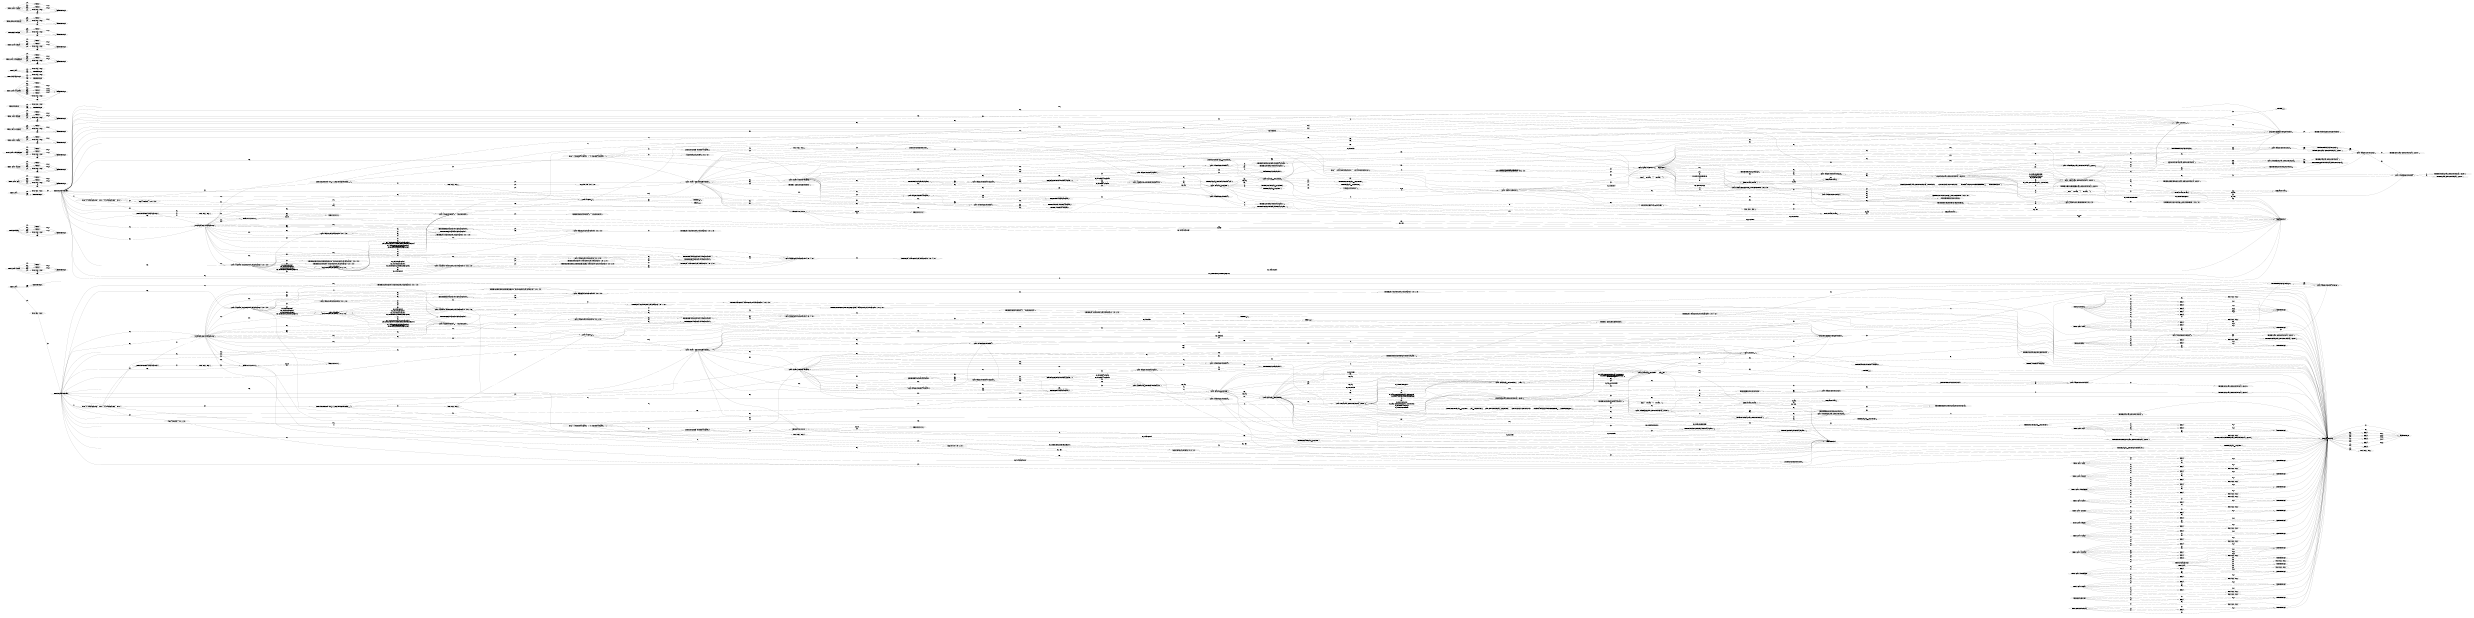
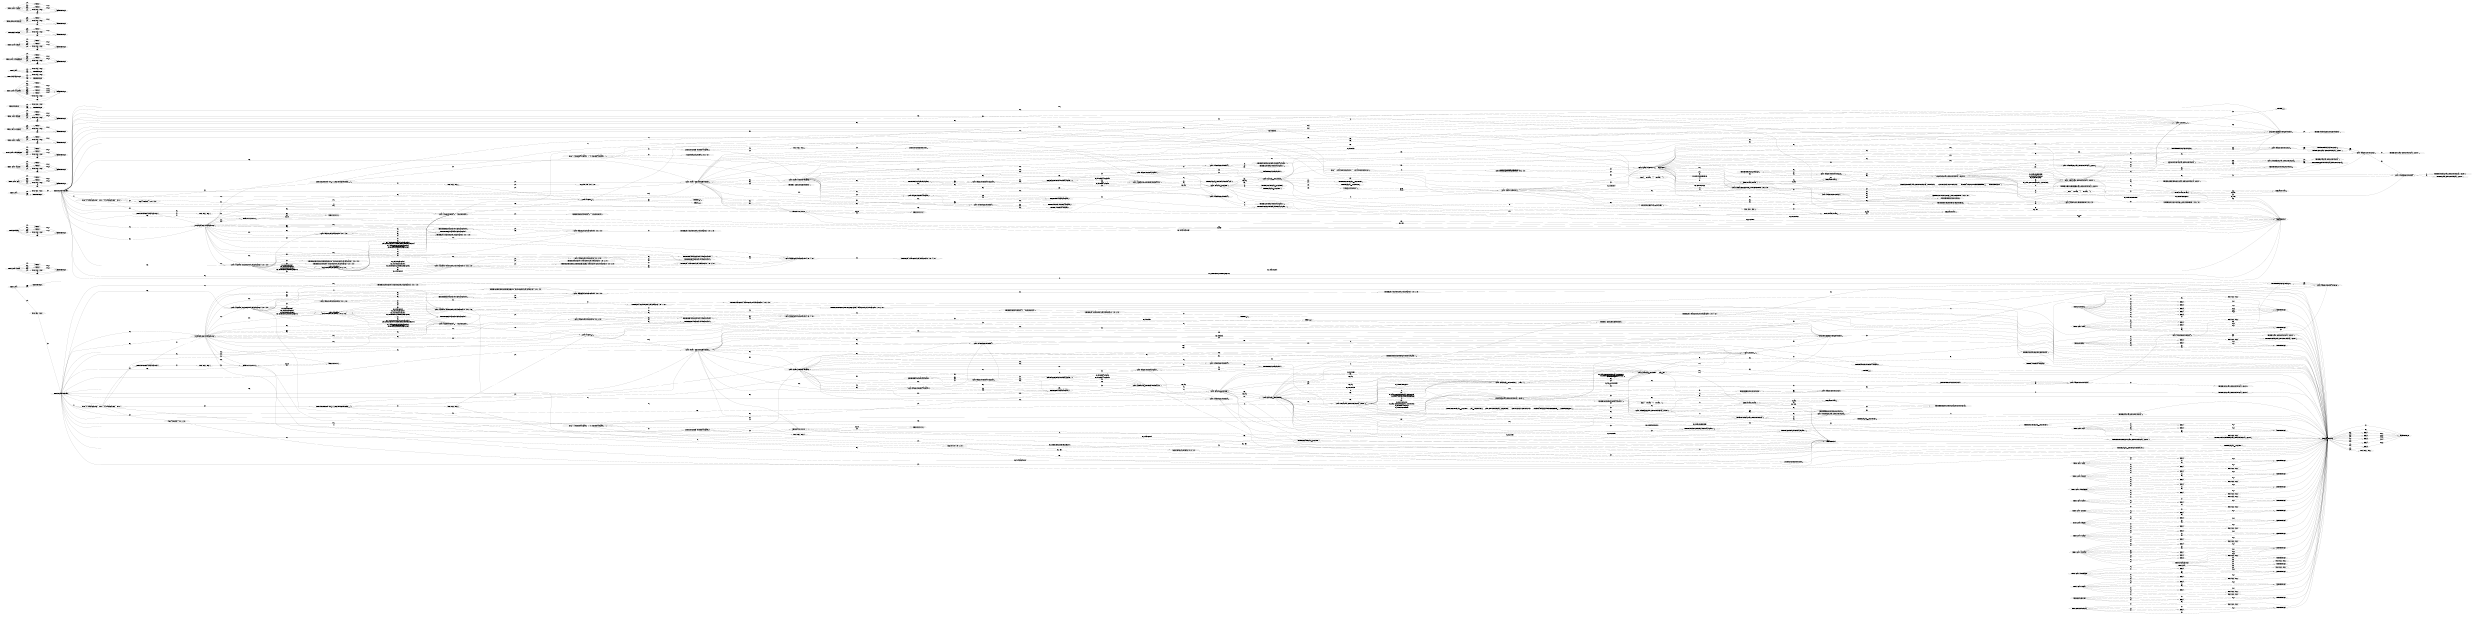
node "(CONTROL_STRUCTURE,IF,if (policy == POLICY_NOT_SET))": removed
edge "(<operator>.logicalNot,!IsSchemeSecure())" -> "(IsSchemeSecure,IsSchemeSecure())": label "AST: " -> "DDG: p5"
edge "(<operator>.logicalNot,!IsSchemeSecure())" -> "(FIELD_IDENTIFIER,MEDIA_OPEN_DEVICE,MEDIA_OPEN_DEVICE)": added, label "CDG:"
